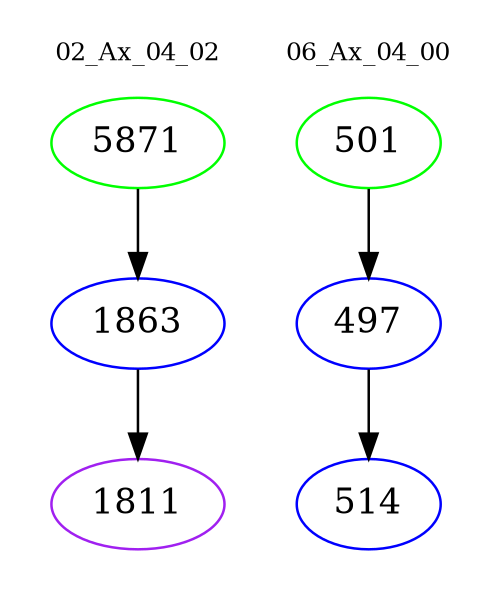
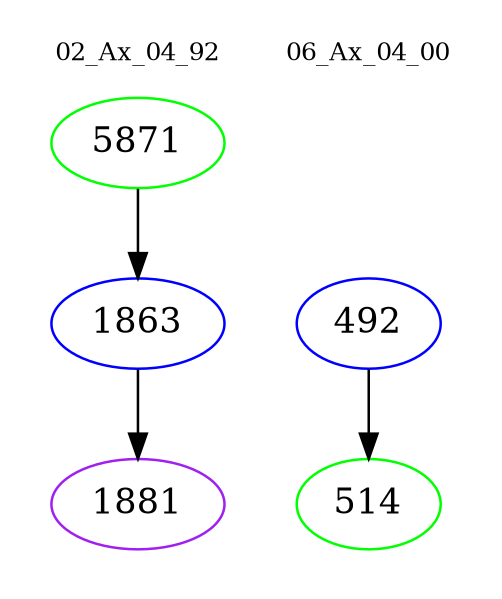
cluster "02_Ax_04_02": label "02_Ax_04_02" -> "02_Ax_04_92"
node "501": removed
node "497": label "497" -> "492"
node "1811": label "1811" -> "1881"
node "514": color blue -> green
